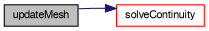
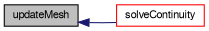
edge "updateMesh" -> "solveContinuity": reversed
